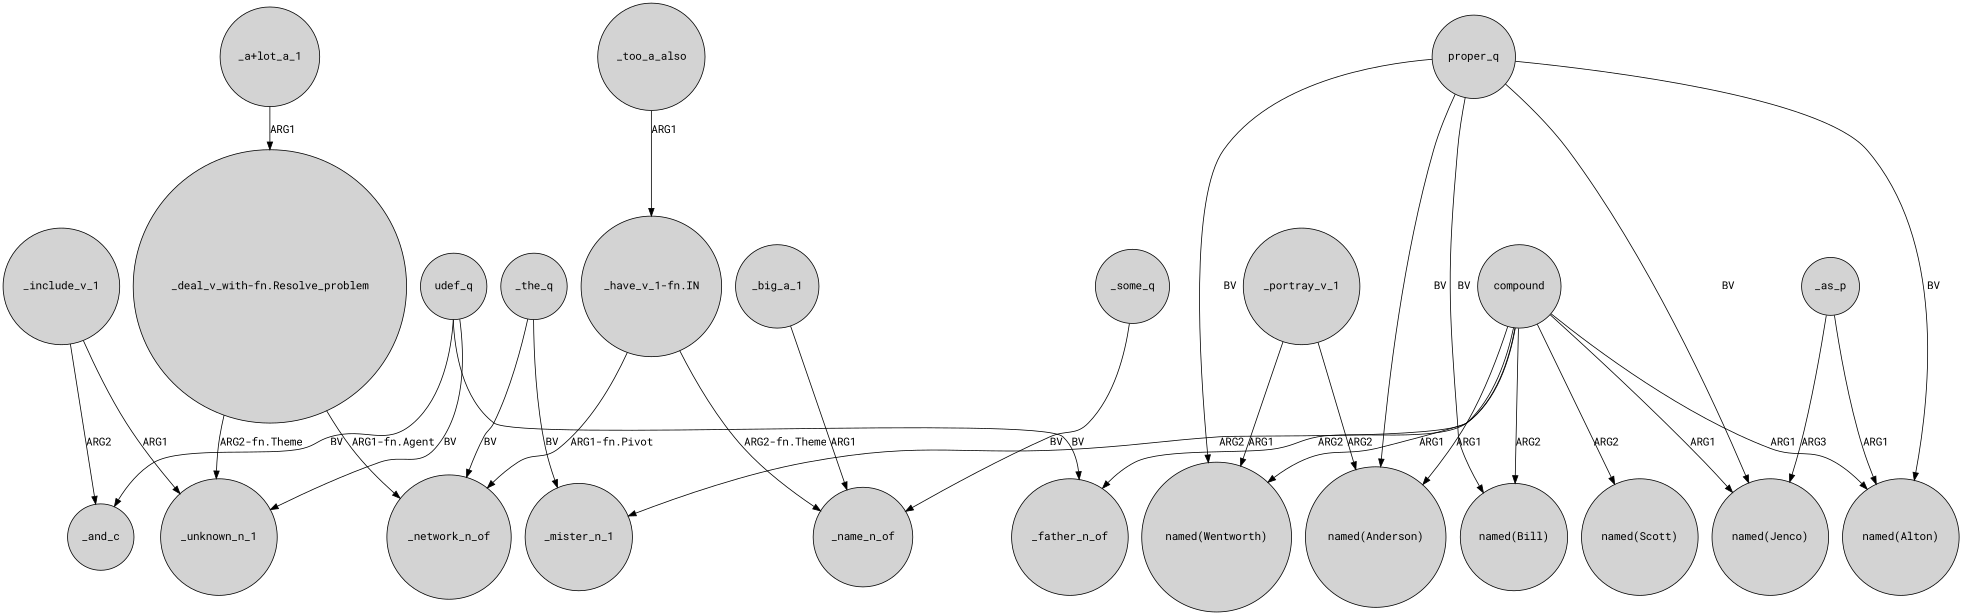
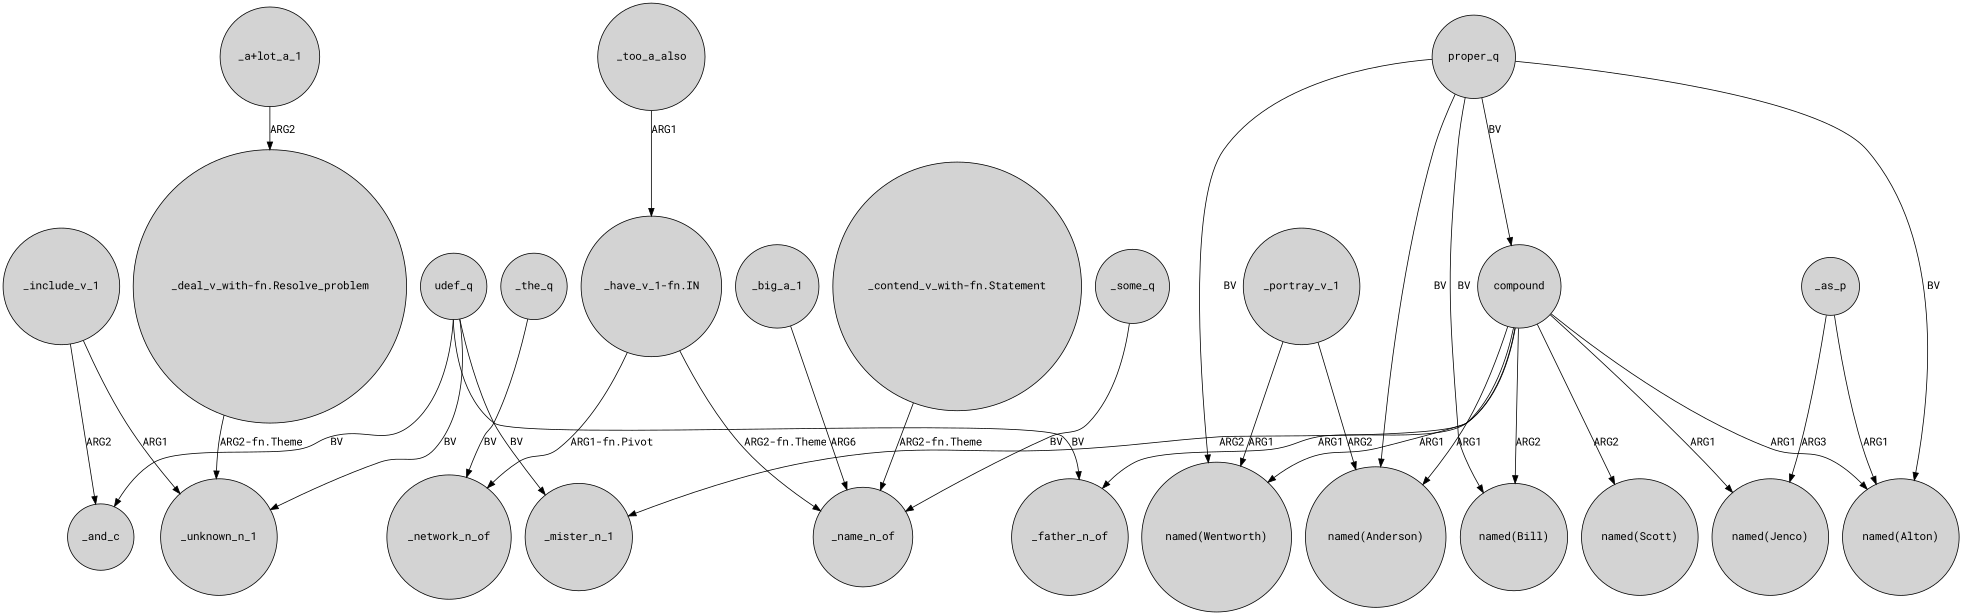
edge "_a+lot_a_1" -> "_deal_v_with-fn.Resolve_problem": label "ARG1" -> "ARG2"
edge "proper_q" -> "named(Jenco)": now "proper_q" -> "compound"
node "_contend_v_with-fn.Statement": added
edge "_the_q" -> "_mister_n_1": now "udef_q" -> "_mister_n_1"
edge "_big_a_1" -> "_name_n_of": label "ARG1" -> "ARG6"
edge "compound" -> "_father_n_of": label "ARG2" -> "ARG1"
edge "_deal_v_with-fn.Resolve_problem" -> "_network_n_of": removed, label "ARG1-fn.Agent"
